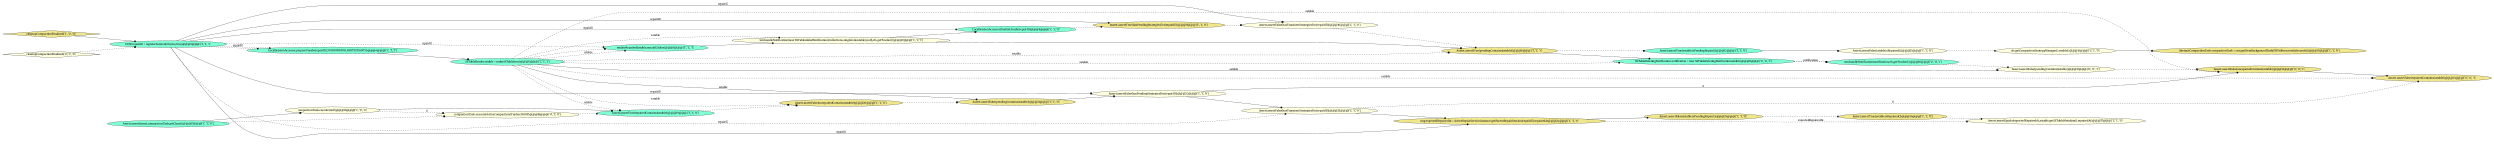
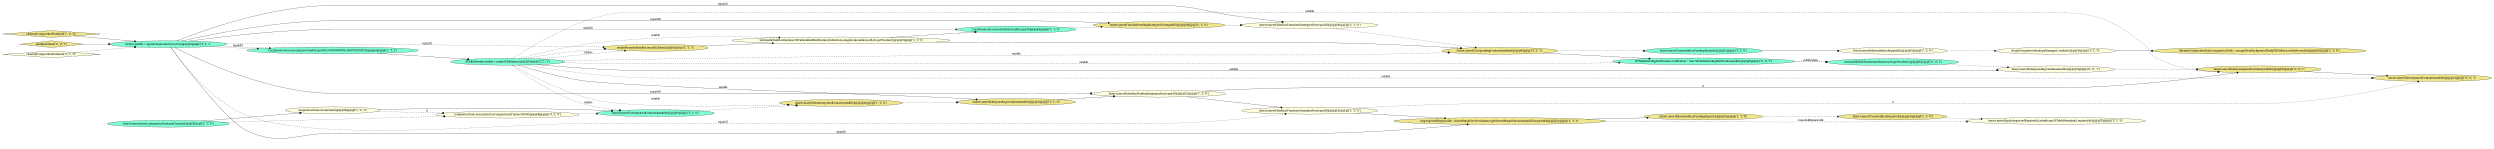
node "sstableDeleted['0', '0', '1']": added
node "mutateRepaired(sstable,repairID,false)@@@6@@@['1', '1', '1']": fillcolor aquamarine -> khaki
